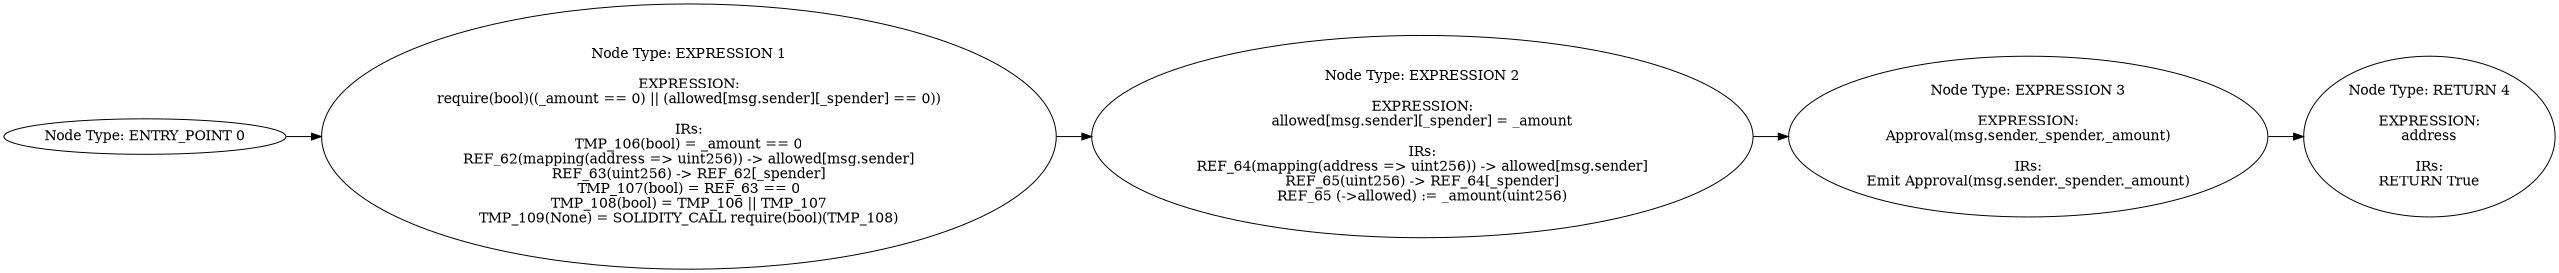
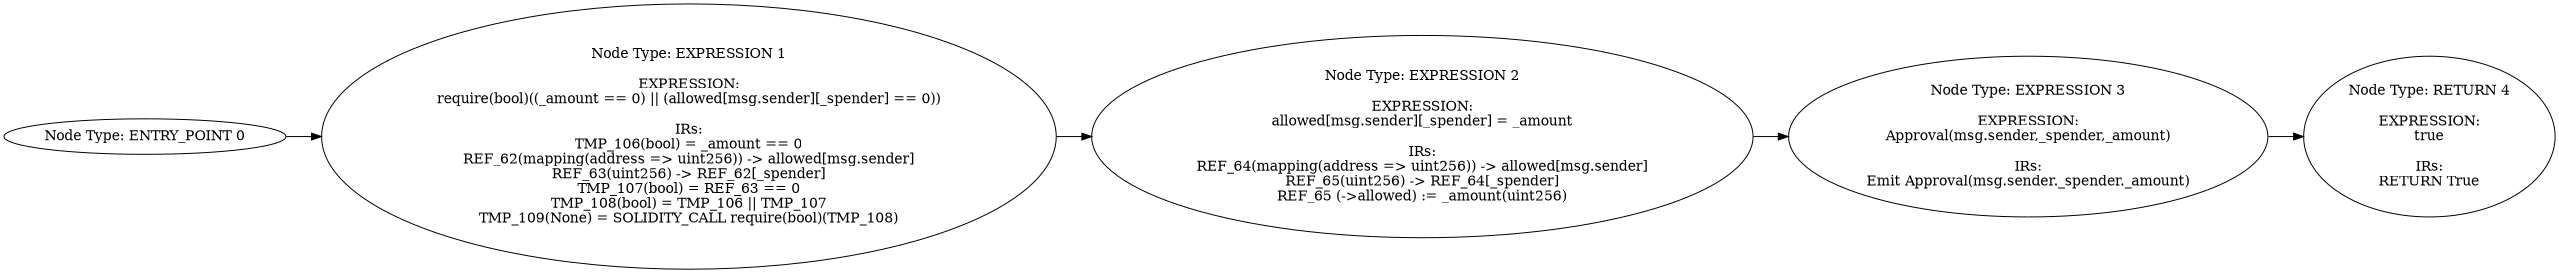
node "Node Type: RETURN 4 EXPRESSION: address IRs: RETURN True": label "Node Type: RETURN 4 EXPRESSION: address IRs: RETURN True" -> "Node Type: RETURN 4 EXPRESSION: true IRs: RETURN True"
